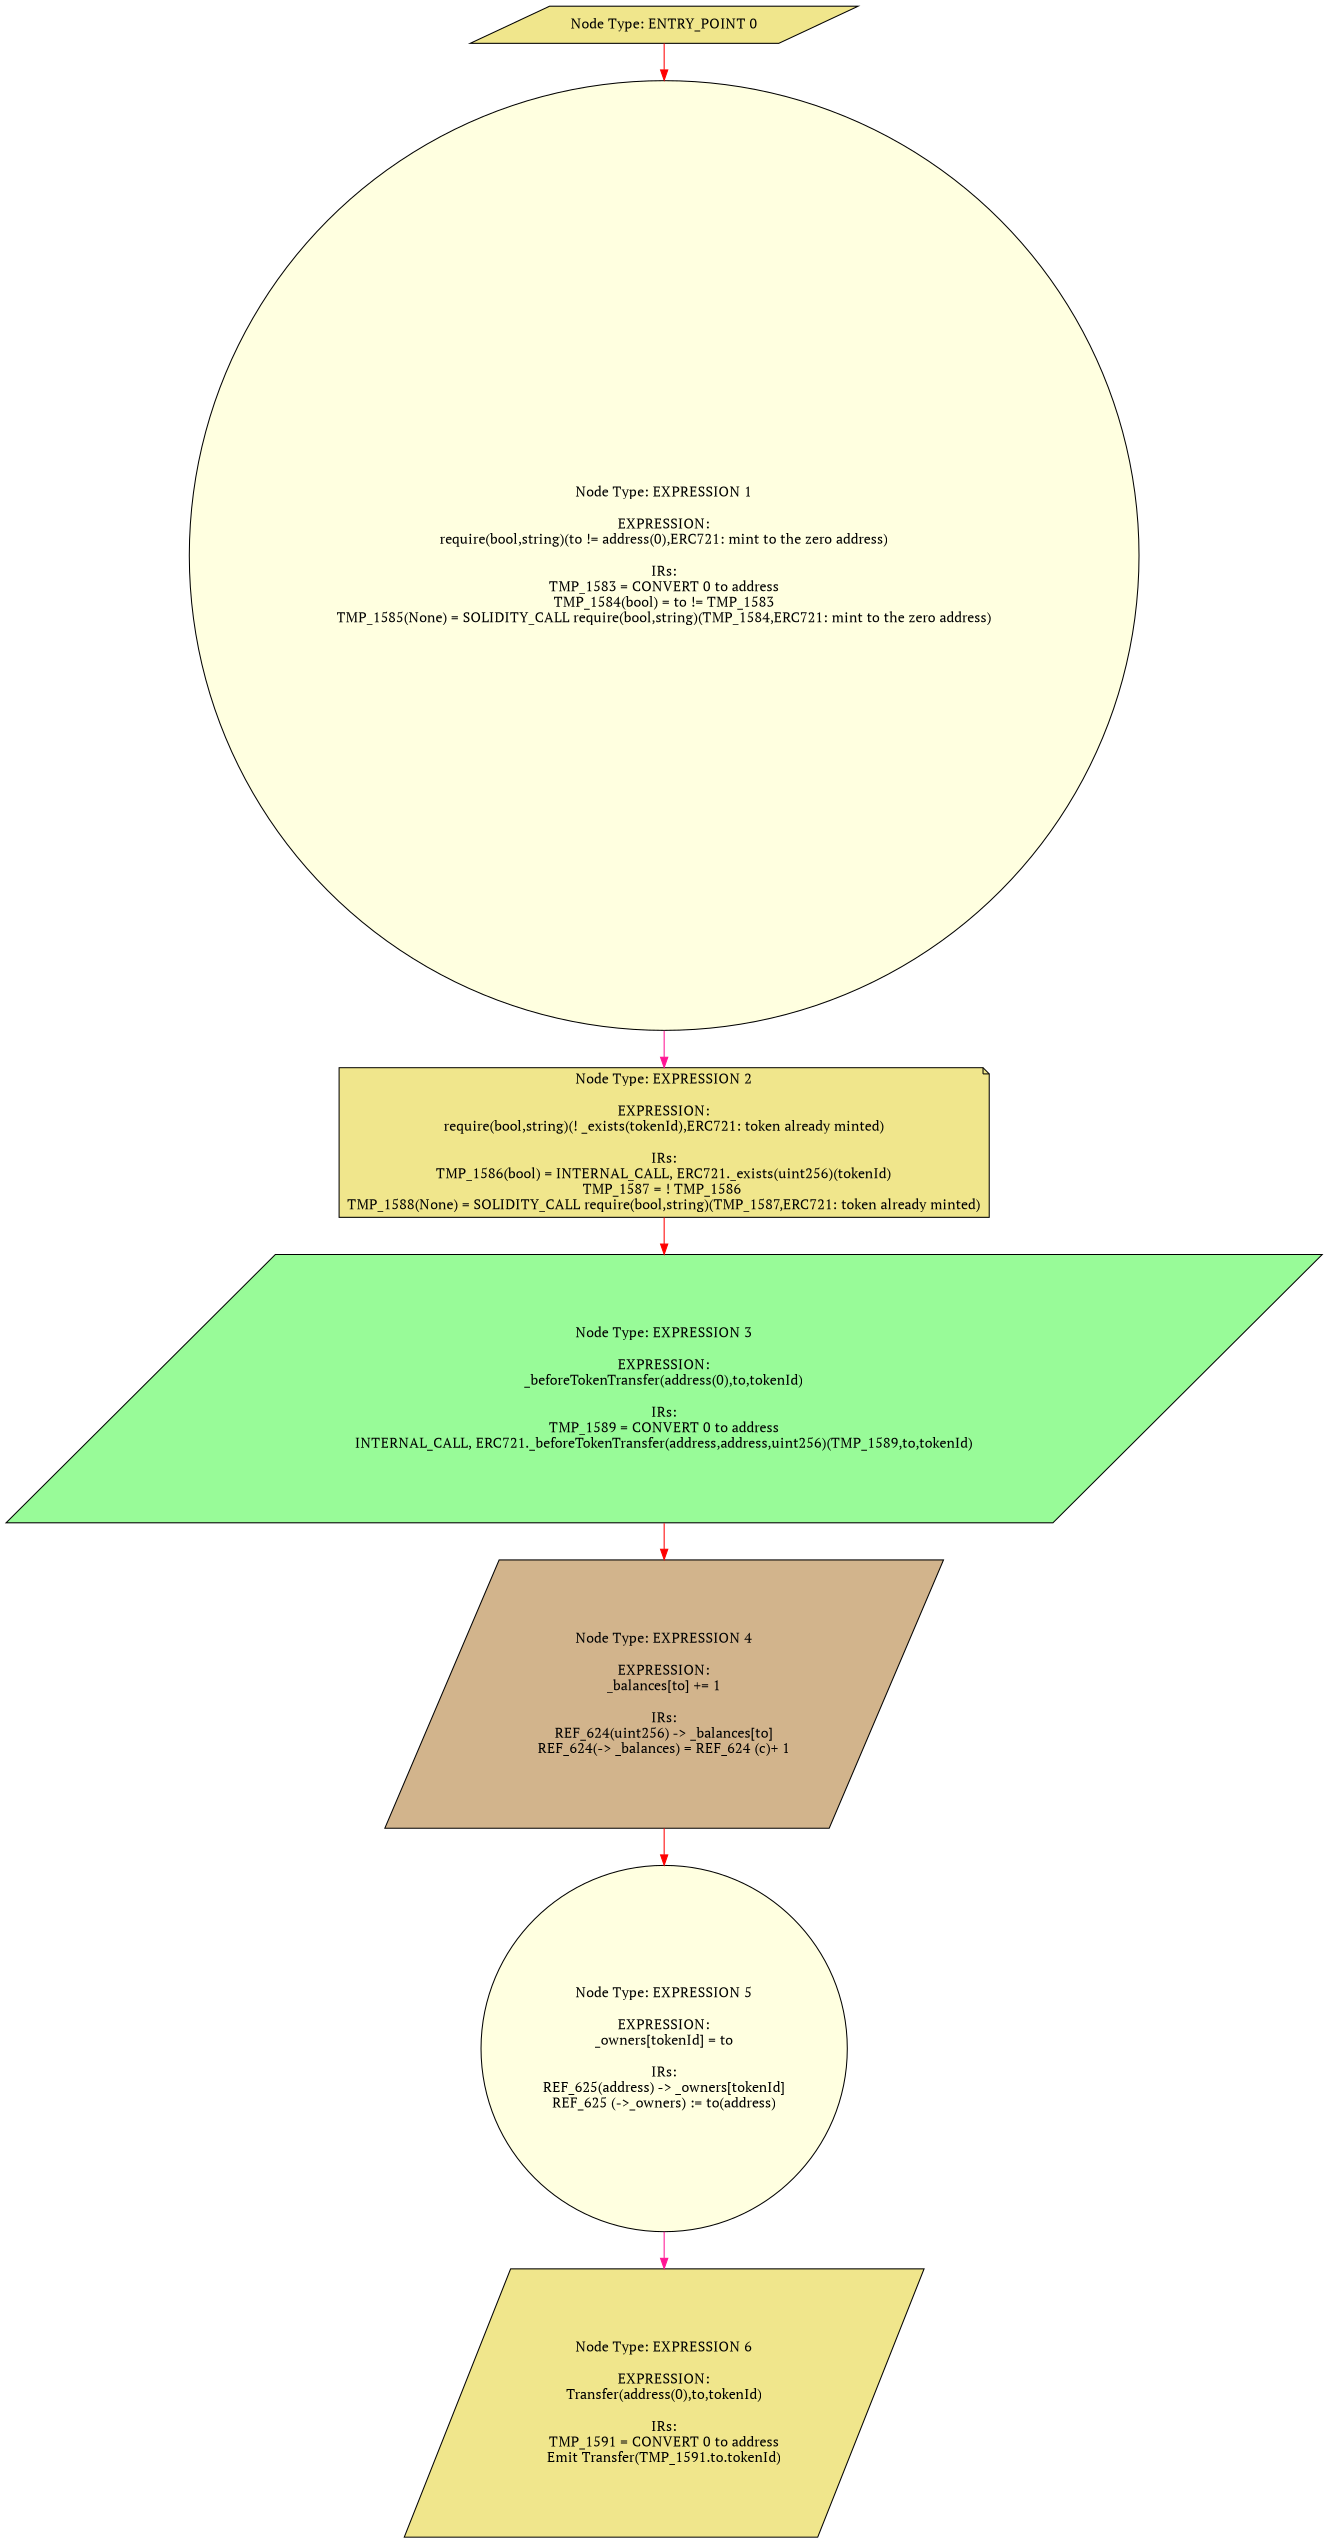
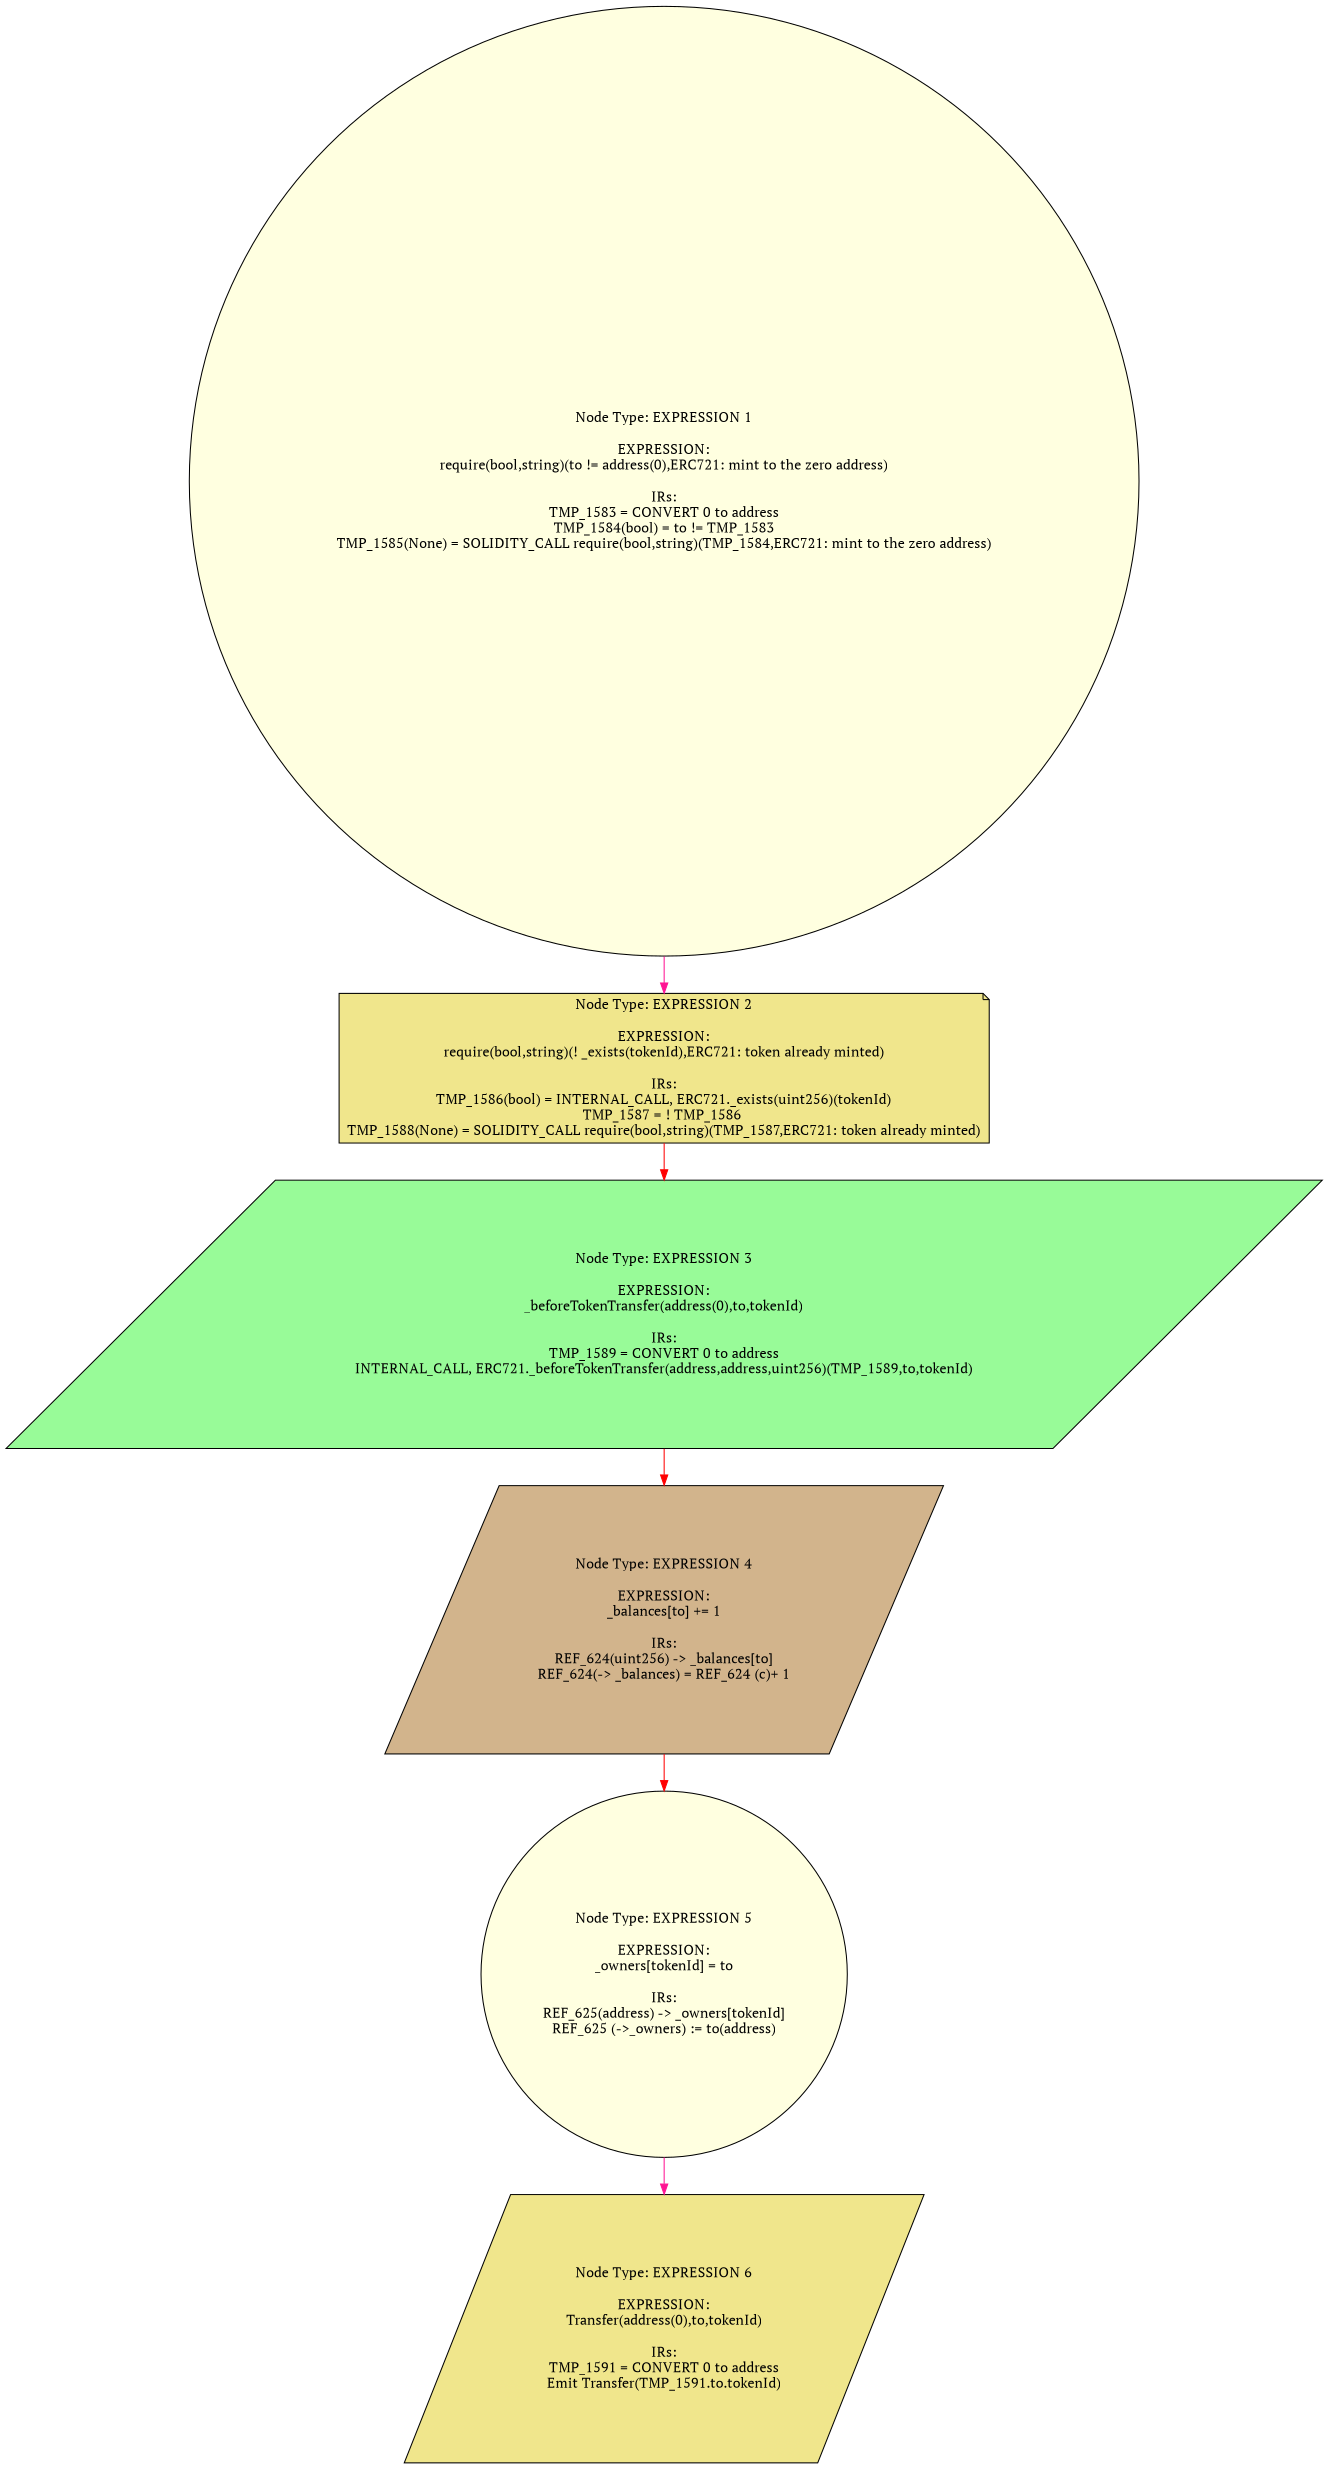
node "Node Type: ENTRY_POINT 0": removed
